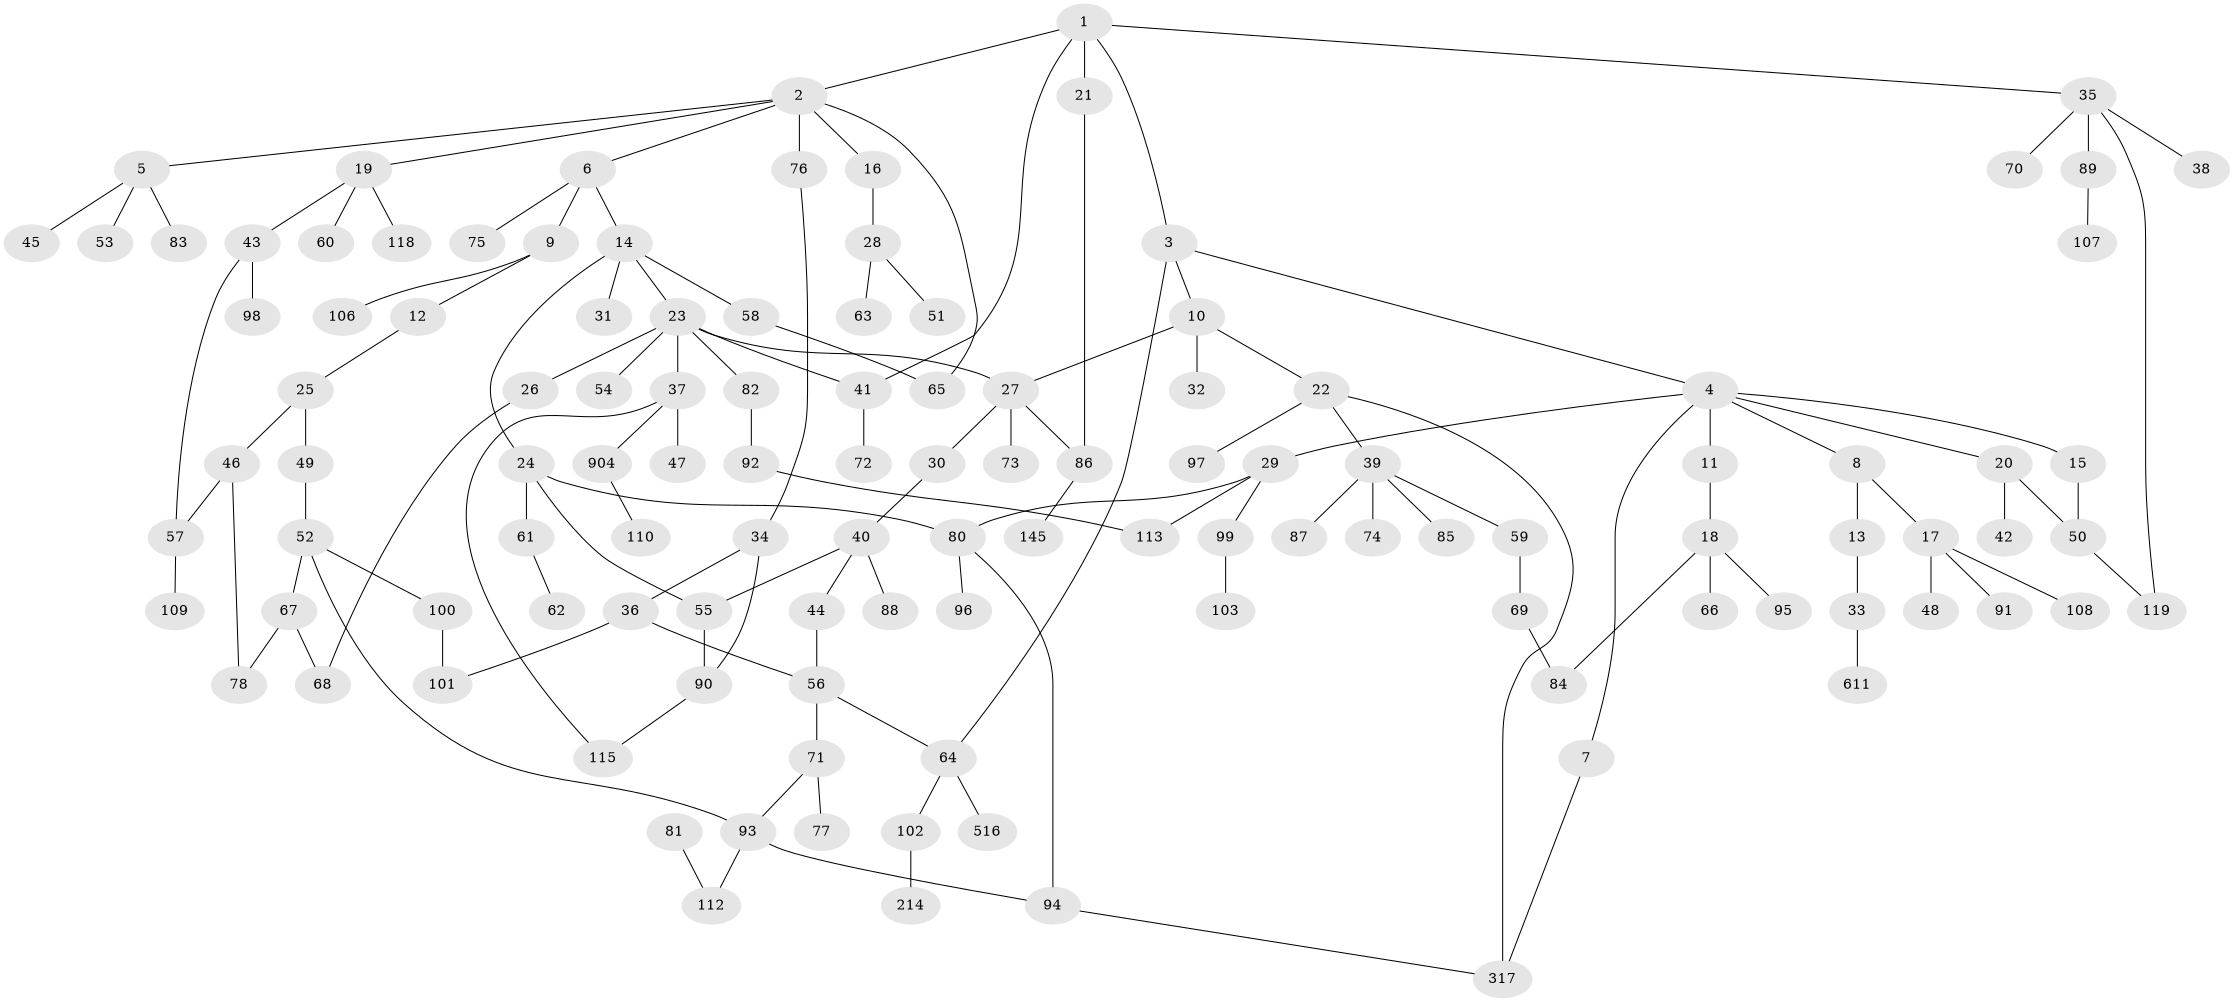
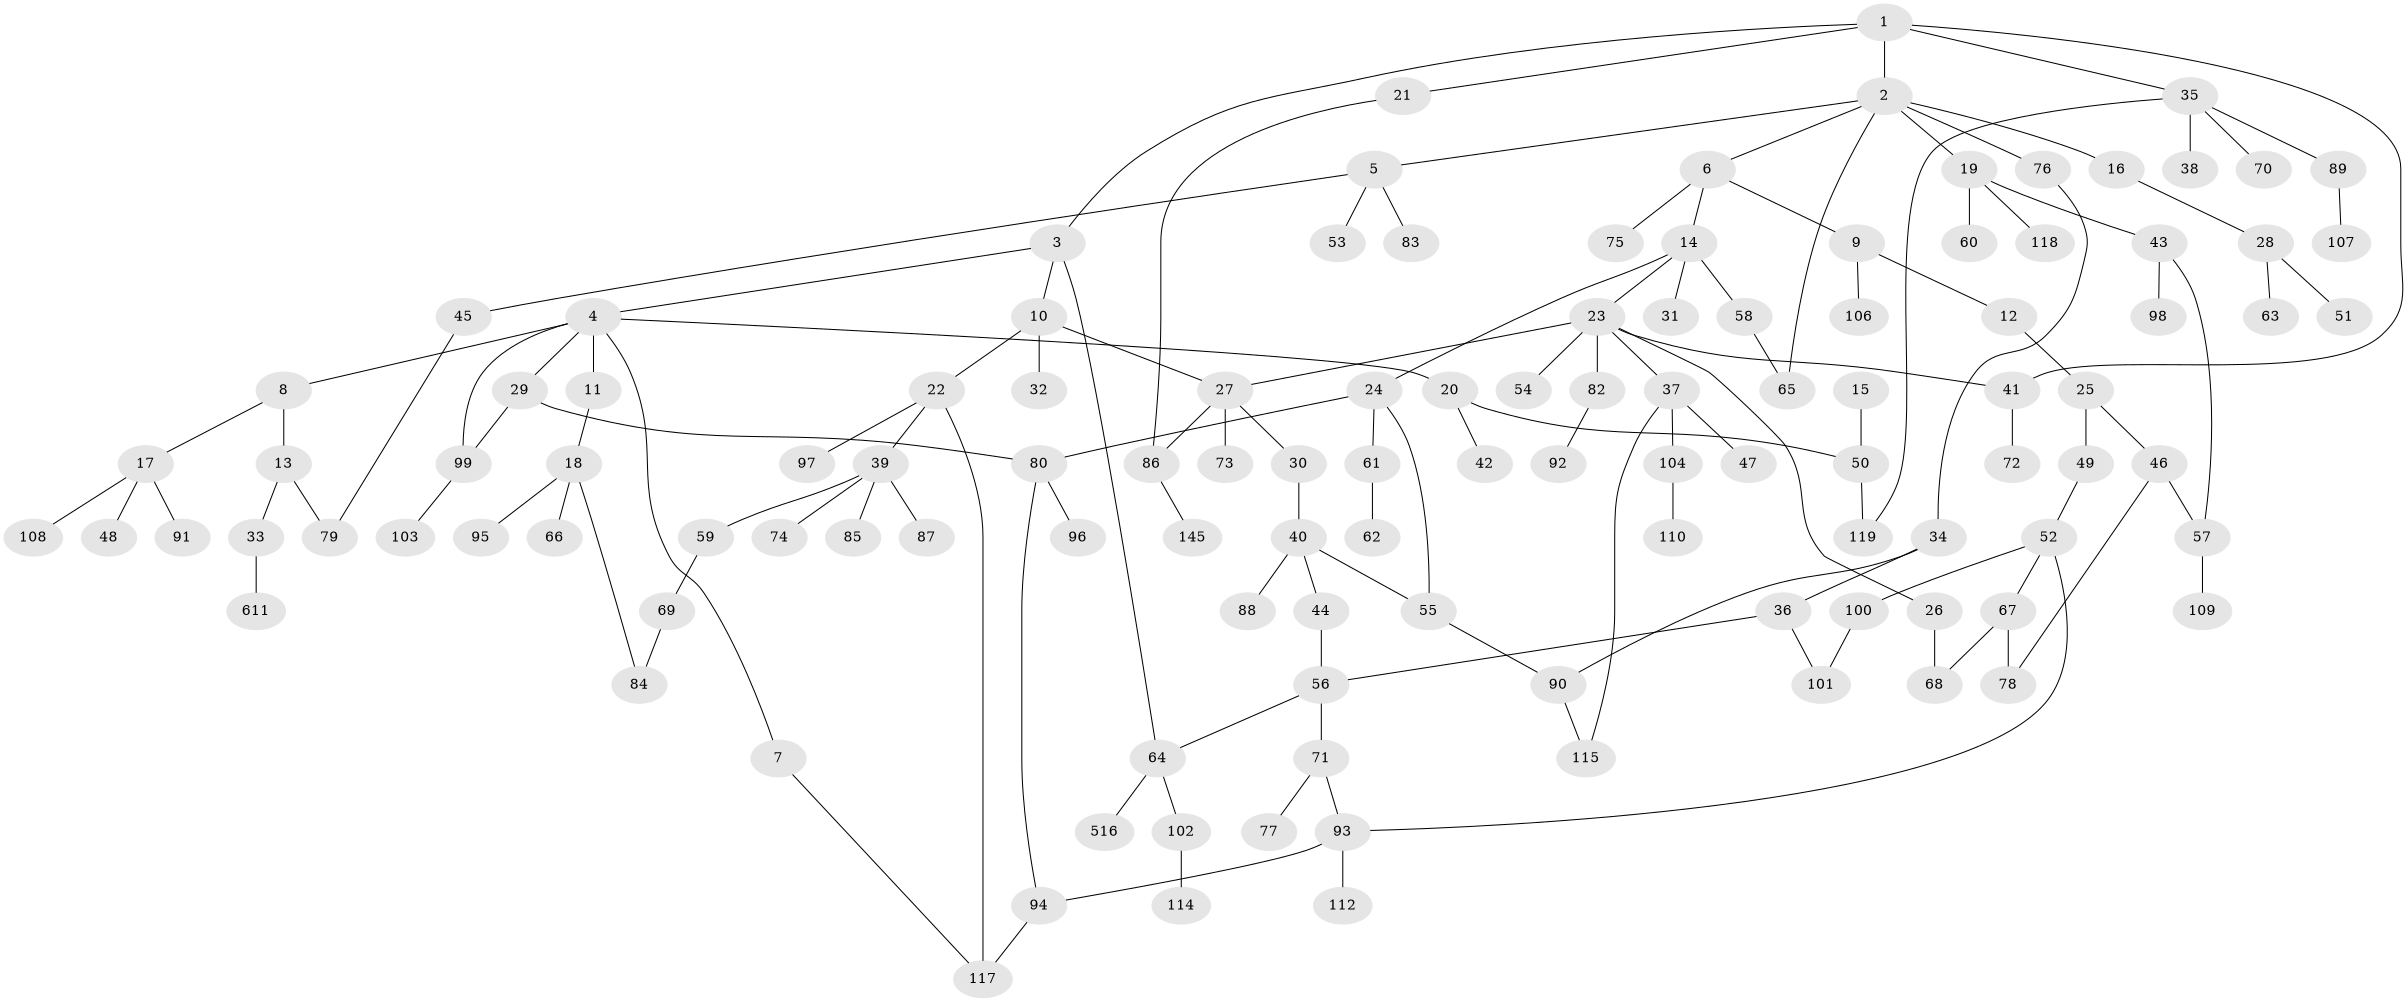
edge "4" -- "15": now "4" -- "99"
node "904": label "904" -> "104"
node "79": added
node "113": removed
node "81": removed
node "214": label "214" -> "114"
node "317": label "317" -> "117"
